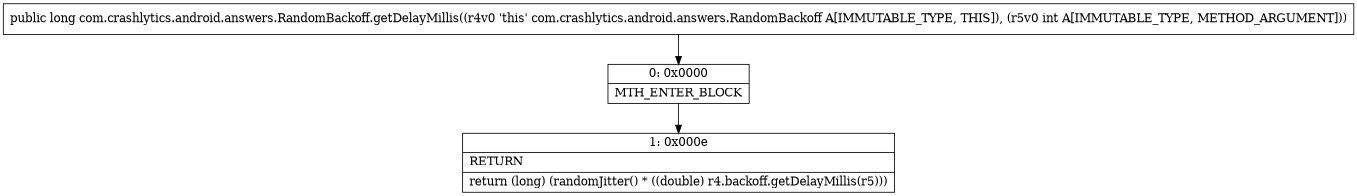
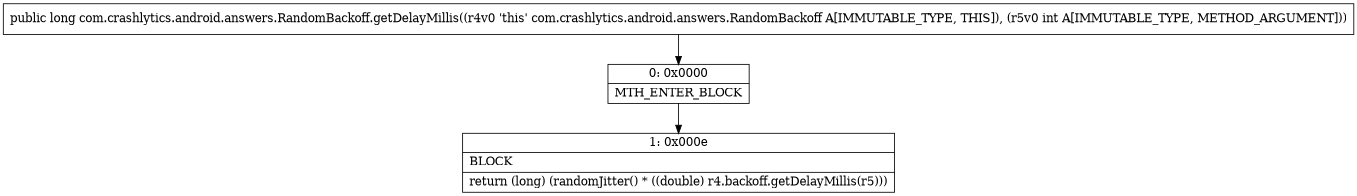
node "1: 0x000e": text "RETURN" -> "BLOCK"
